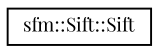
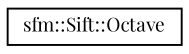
node "sfm::Sift::Sift": label "sfm::Sift::Sift" -> "sfm::Sift::Octave"
